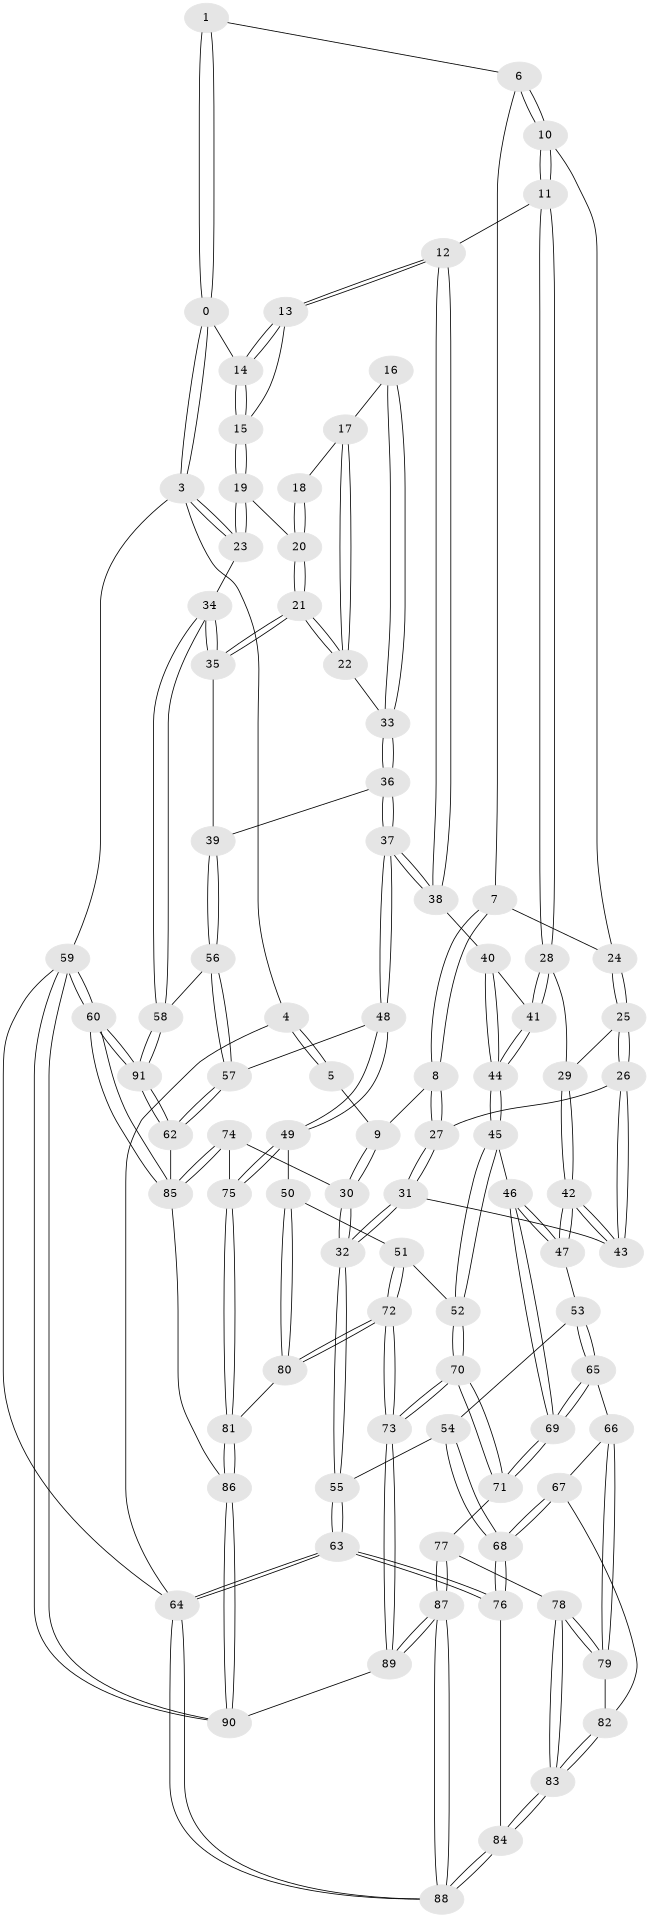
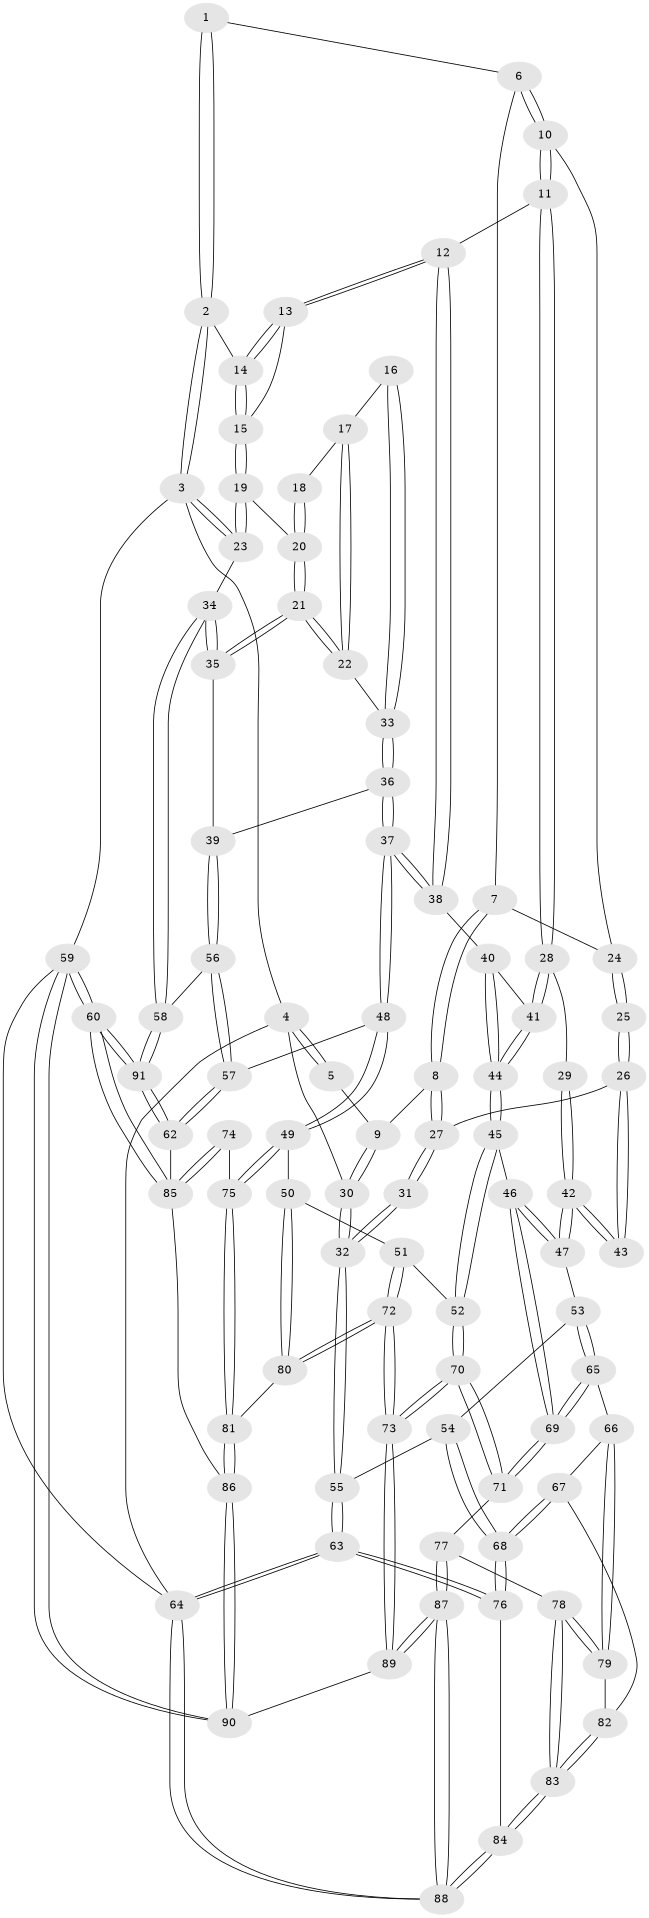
node "0": label "0" -> "2"
edge "25" -- "29": removed
edge "74" -- "30": now "4" -- "30"
edge "31" -- "43": removed
